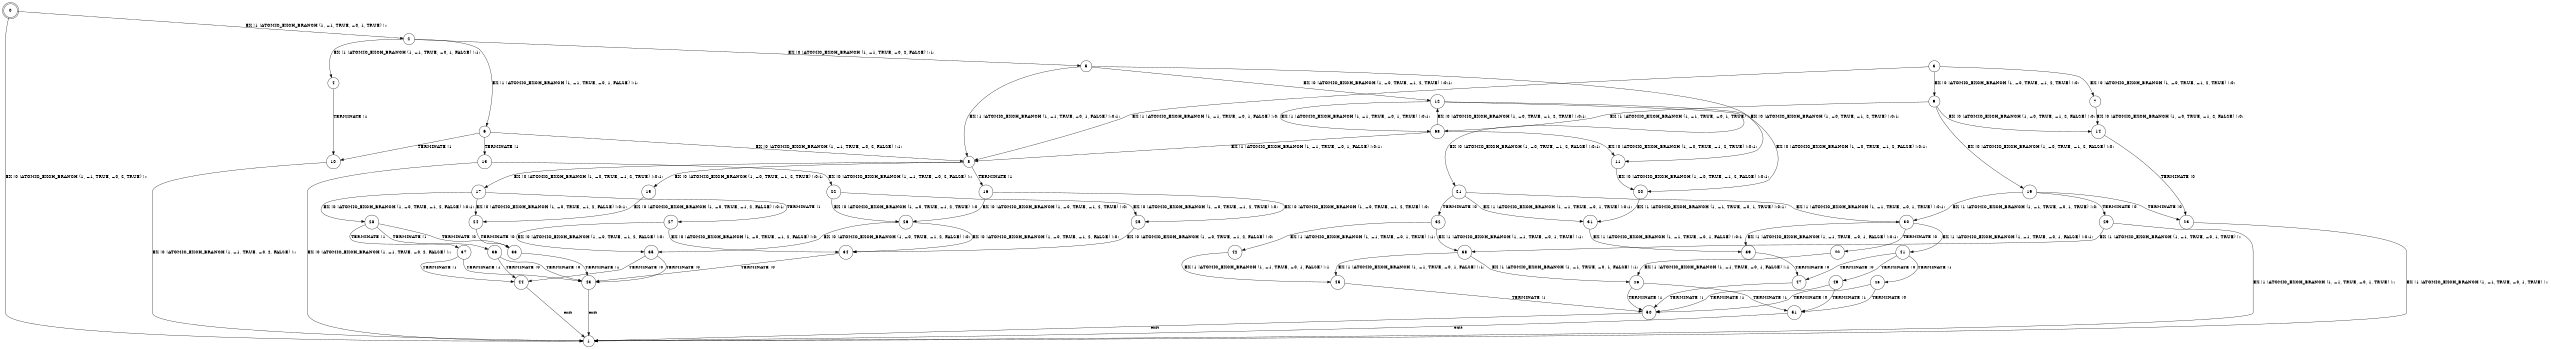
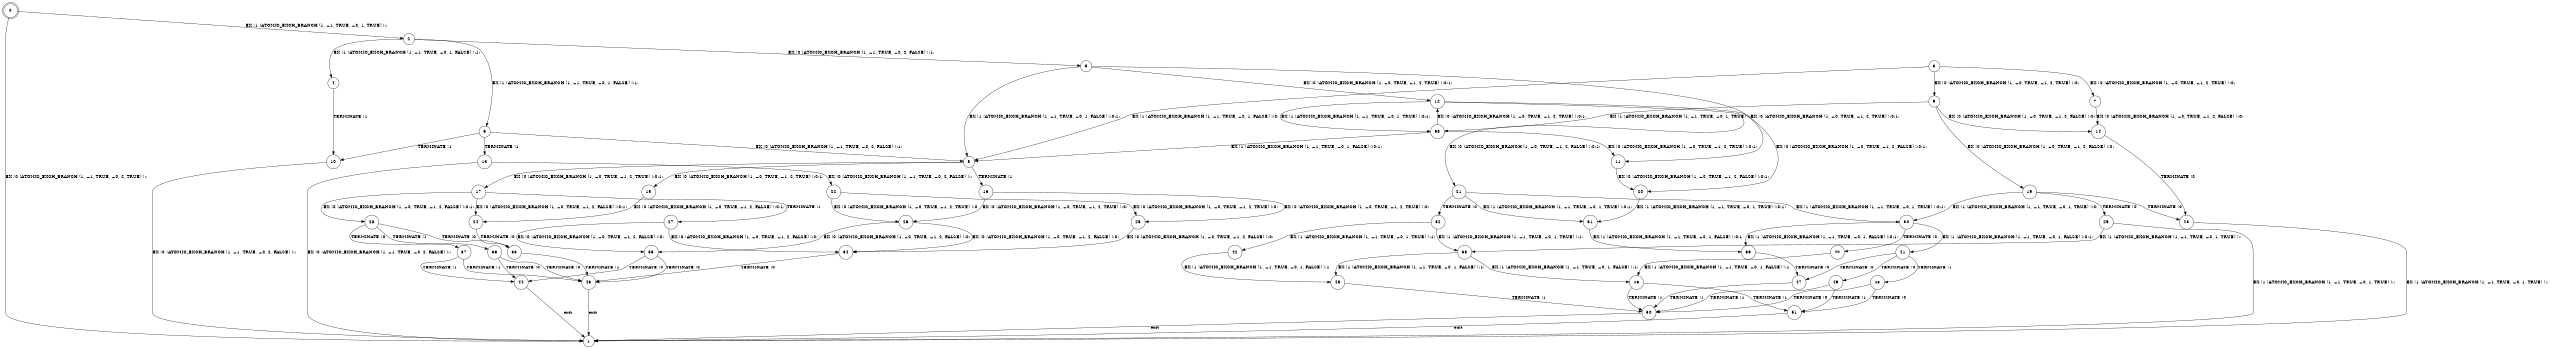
edge "28" -> "37": label "TERMINATE !1" -> "TERMINATE !0"
